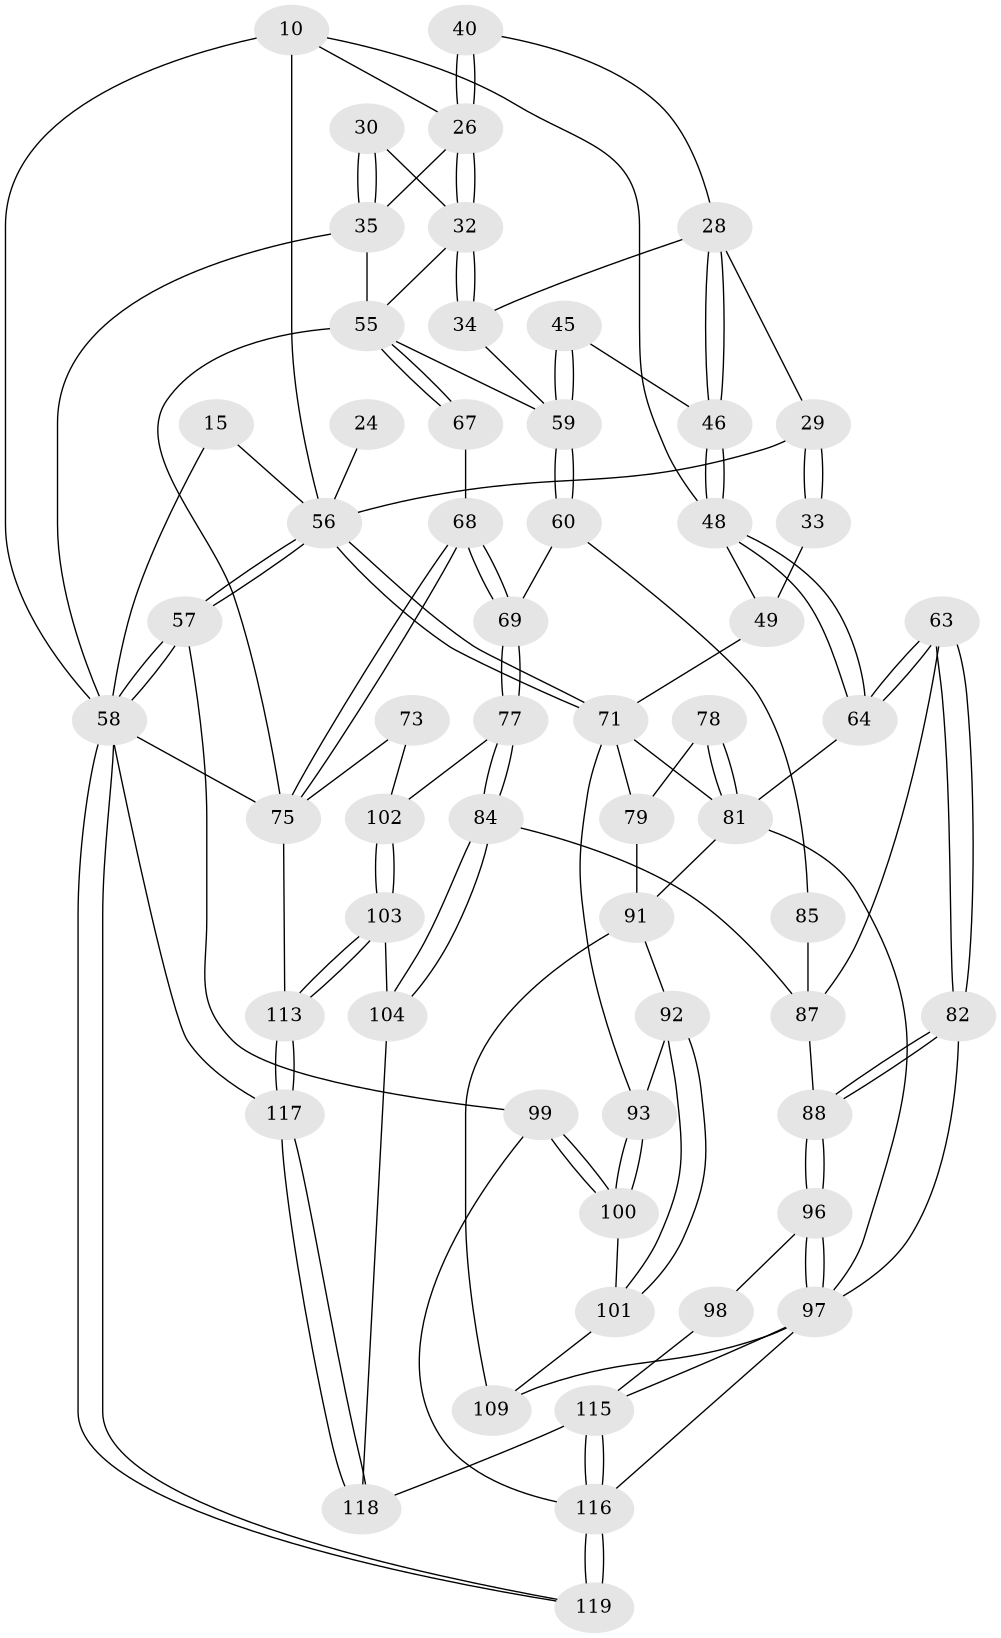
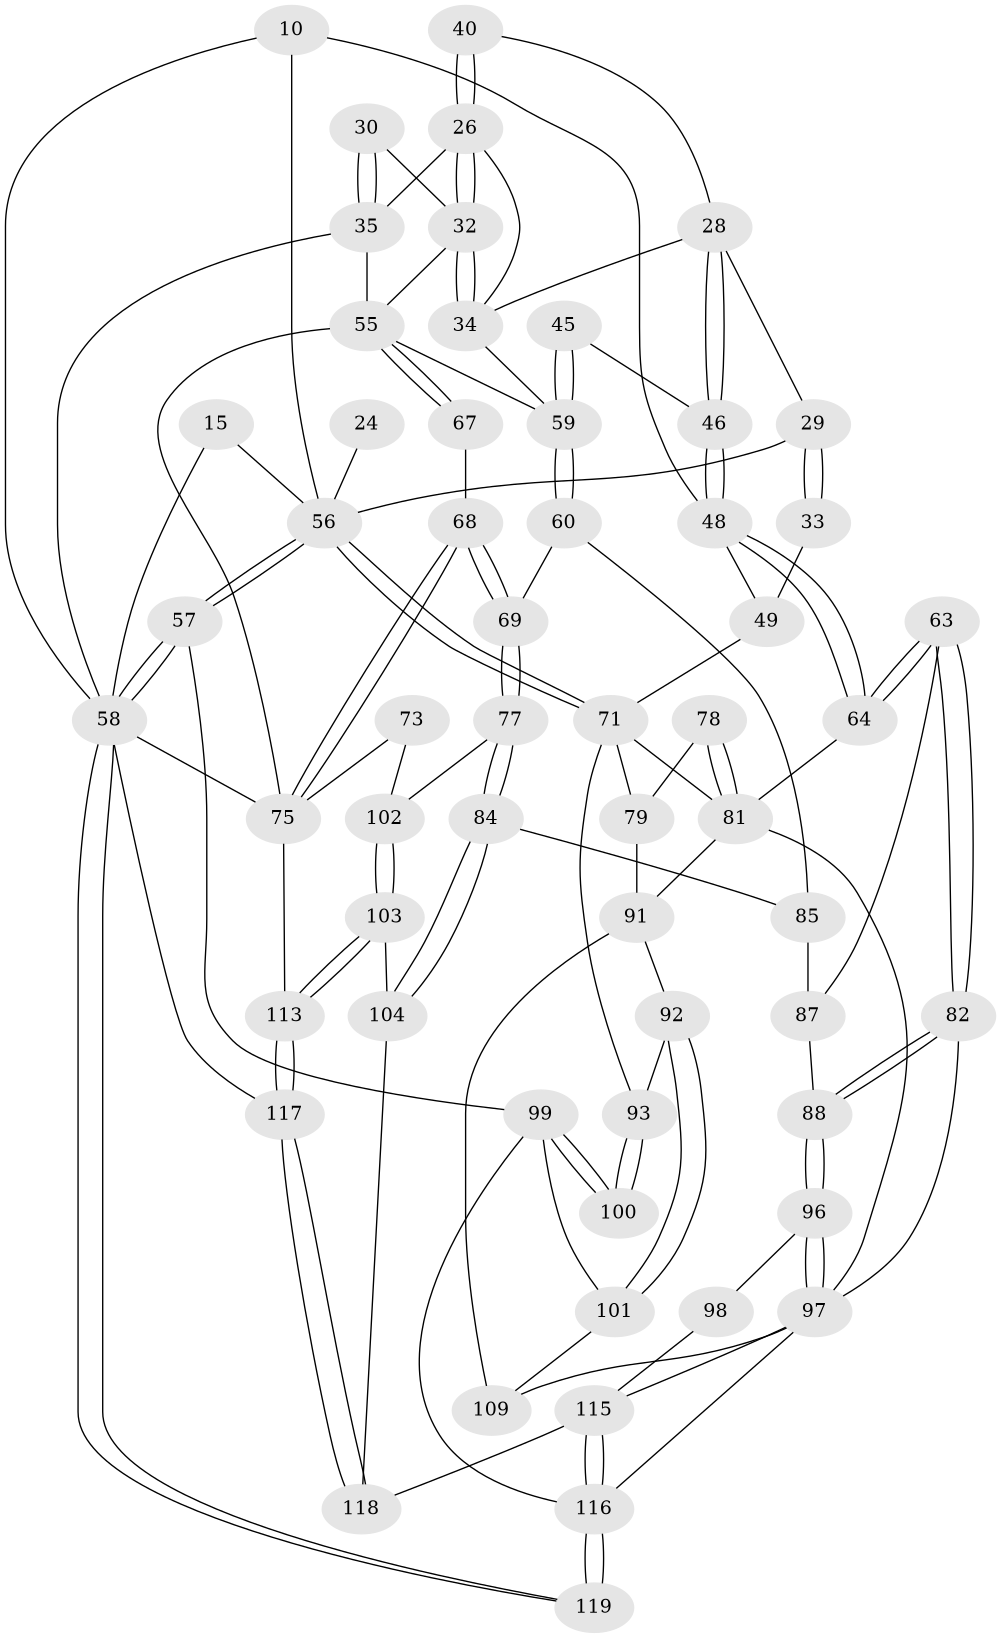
edge "10" -- "26": now "34" -- "26"
edge "84" -- "87": now "84" -- "85"
edge "100" -- "101": now "99" -- "101"
